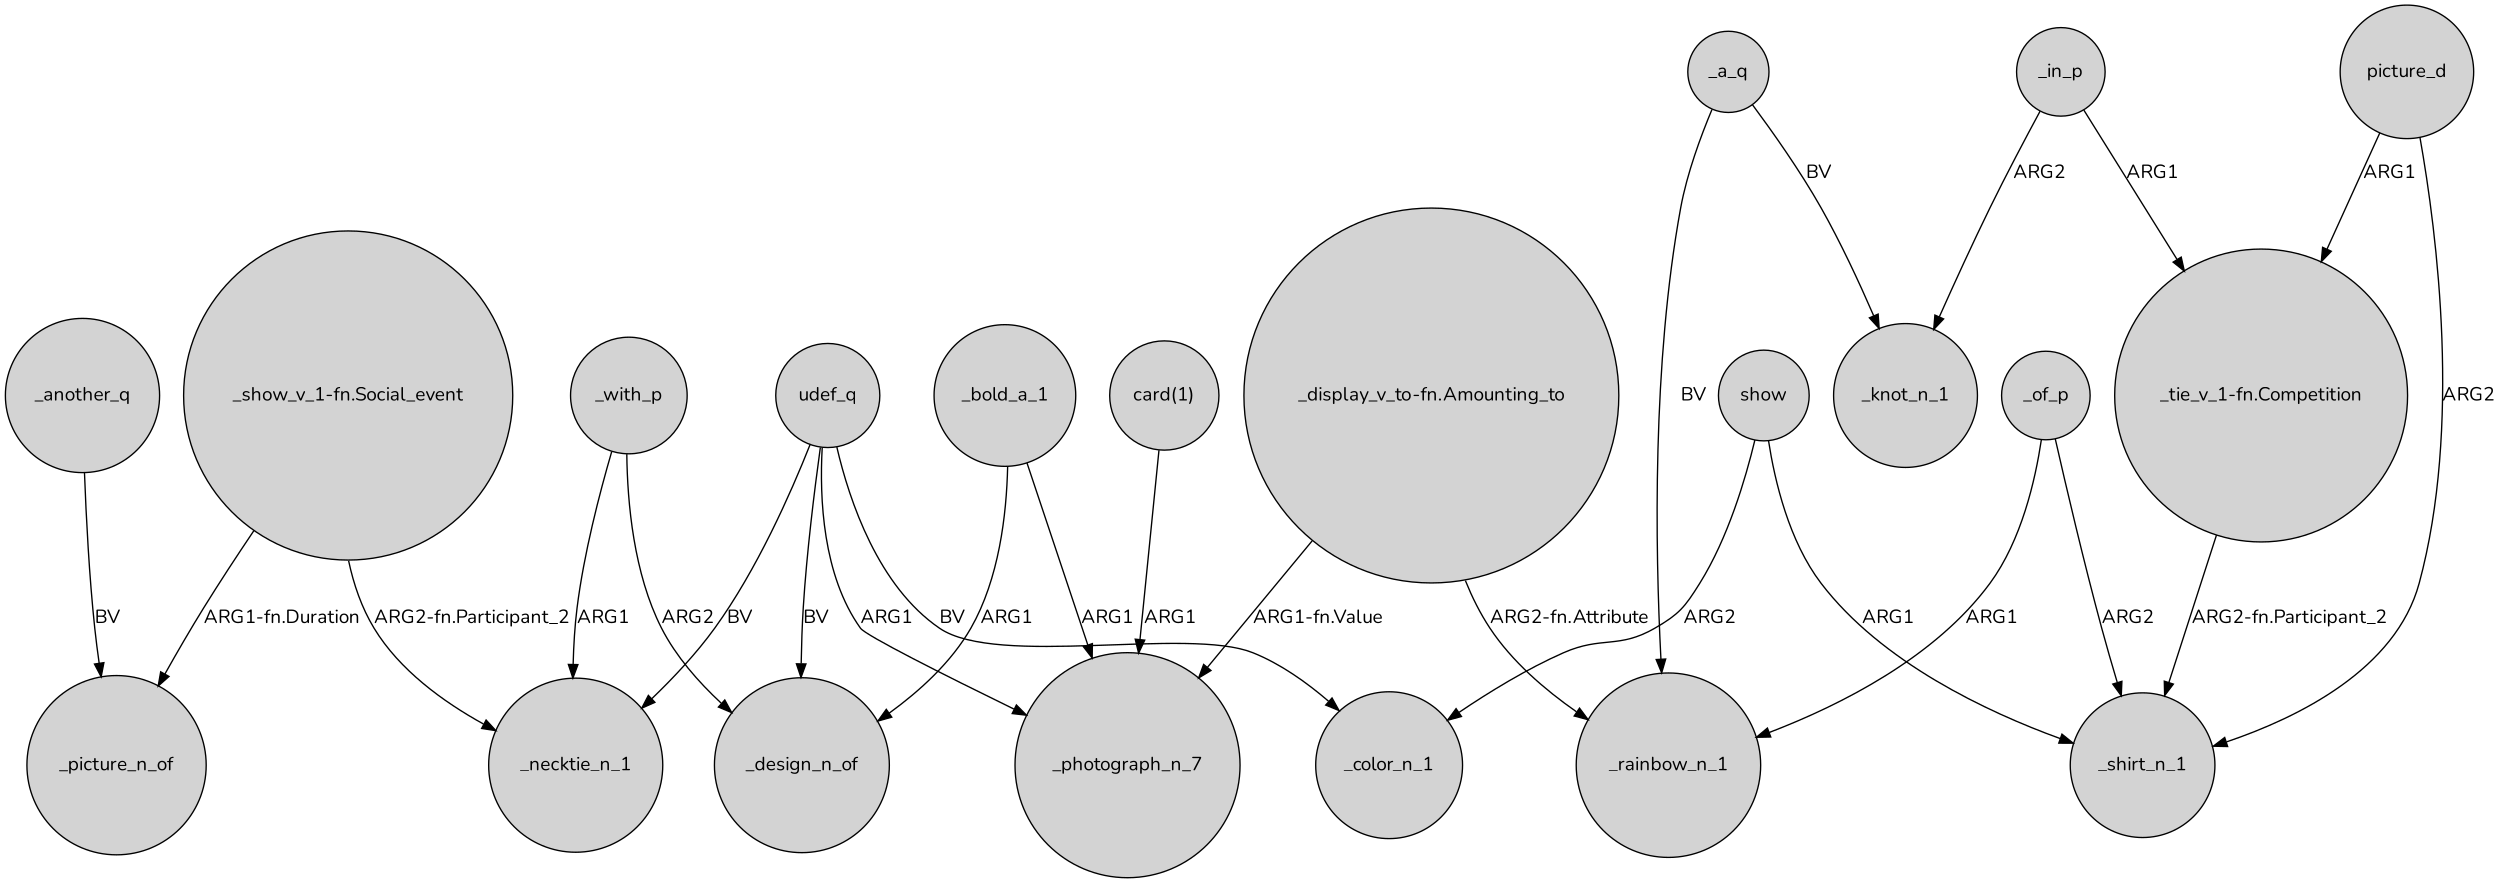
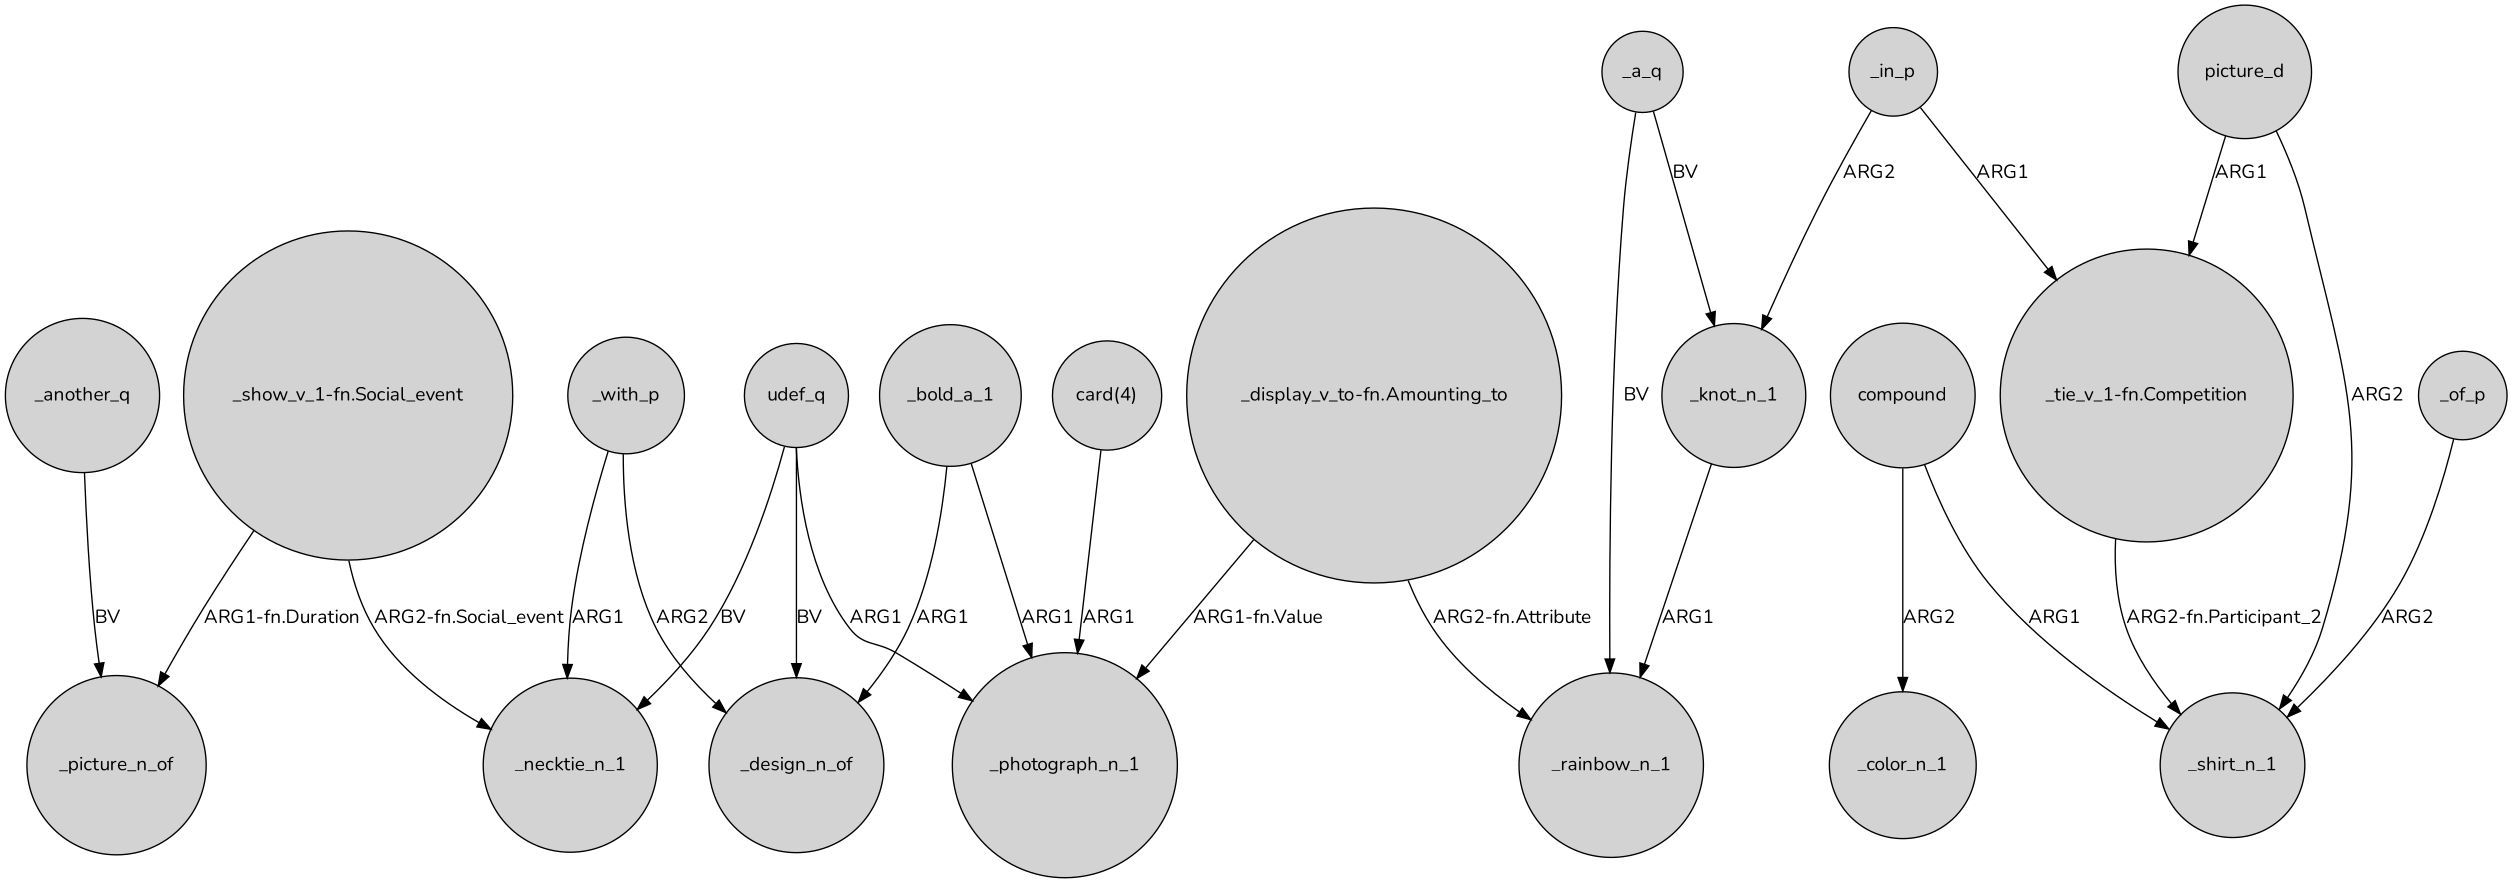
node "card(1)": label "card(1)" -> "card(4)"
node "show": label "show" -> "compound"
edge "_show_v_1-fn.Social_event" -> "_necktie_n_1": label "ARG2-fn.Participant_2" -> "ARG2-fn.Social_event"
edge "_of_p" -> "_rainbow_n_1": now "_knot_n_1" -> "_rainbow_n_1"
edge "udef_q" -> "_color_n_1": removed, label "BV"
node "_photograph_n_7": label "_photograph_n_7" -> "_photograph_n_1"
